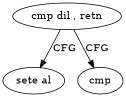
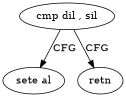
node "cmp dil , retn": label "cmp dil , retn" -> "cmp dil , sil"
node "cmp": label "cmp" -> "retn"
